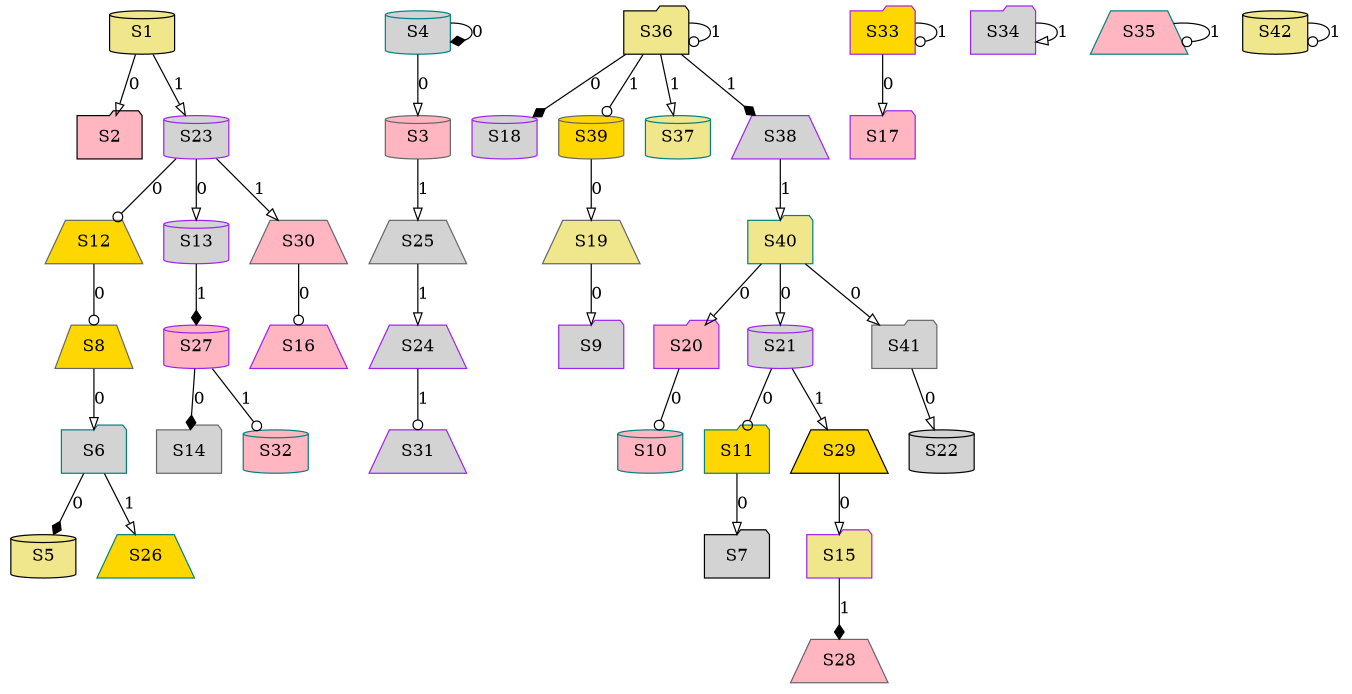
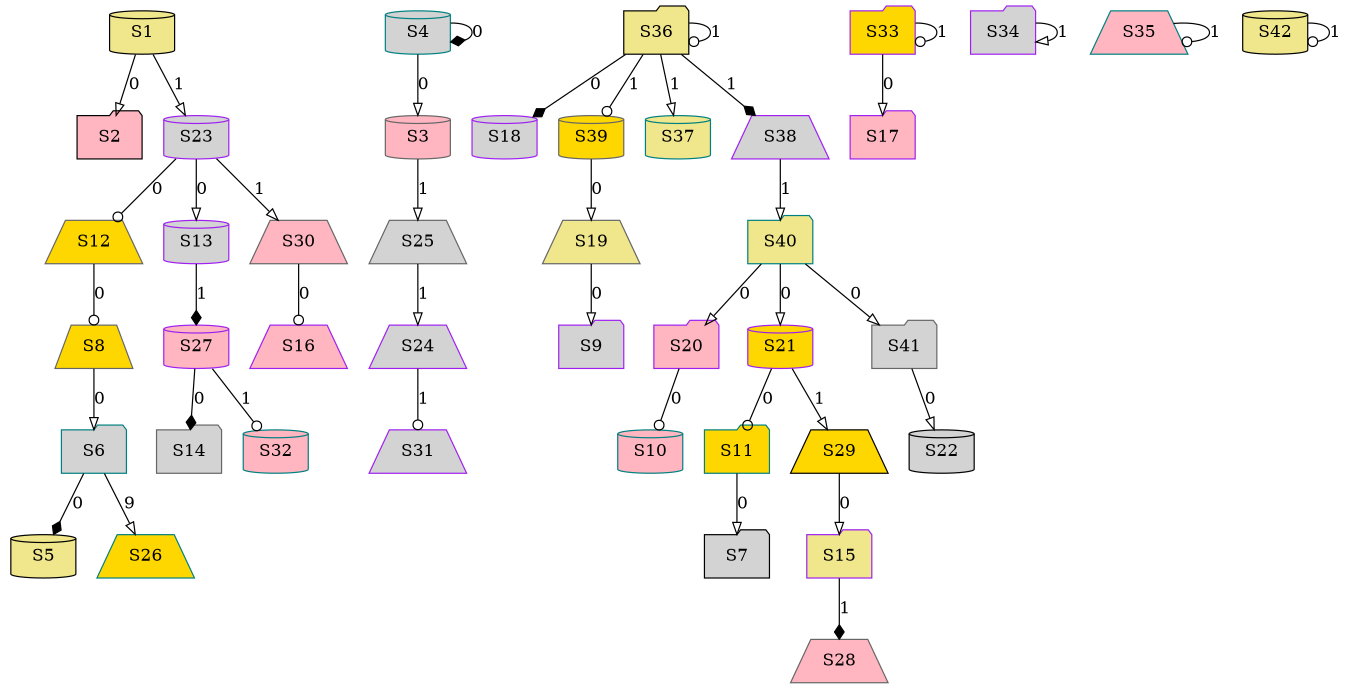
node "S21": fillcolor lightgrey -> gold
edge "S6" -> "S26": label "1" -> "9"
